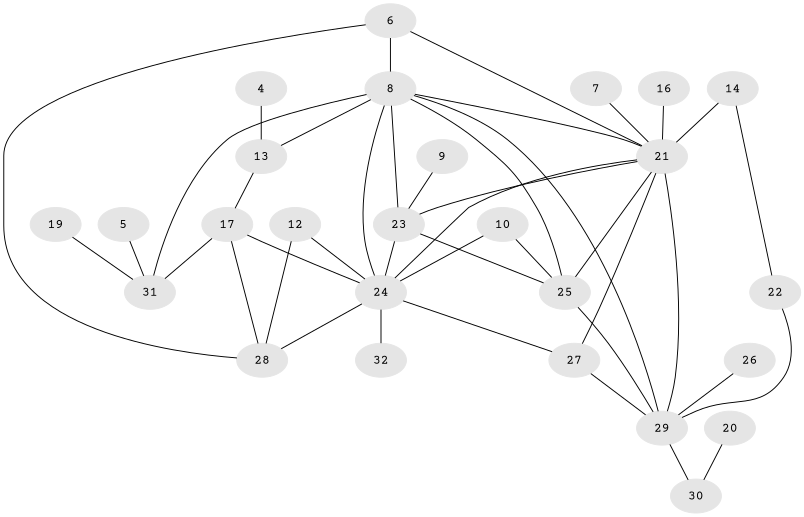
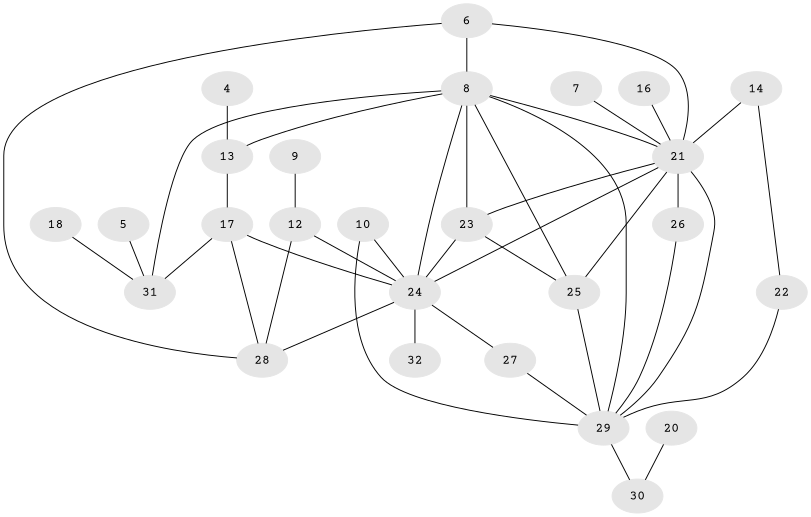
edge "9" -- "23": now "9" -- "12"
node "19": label "19" -> "18"
edge "10" -- "25": now "10" -- "29"
edge "21" -- "27": now "21" -- "26"
